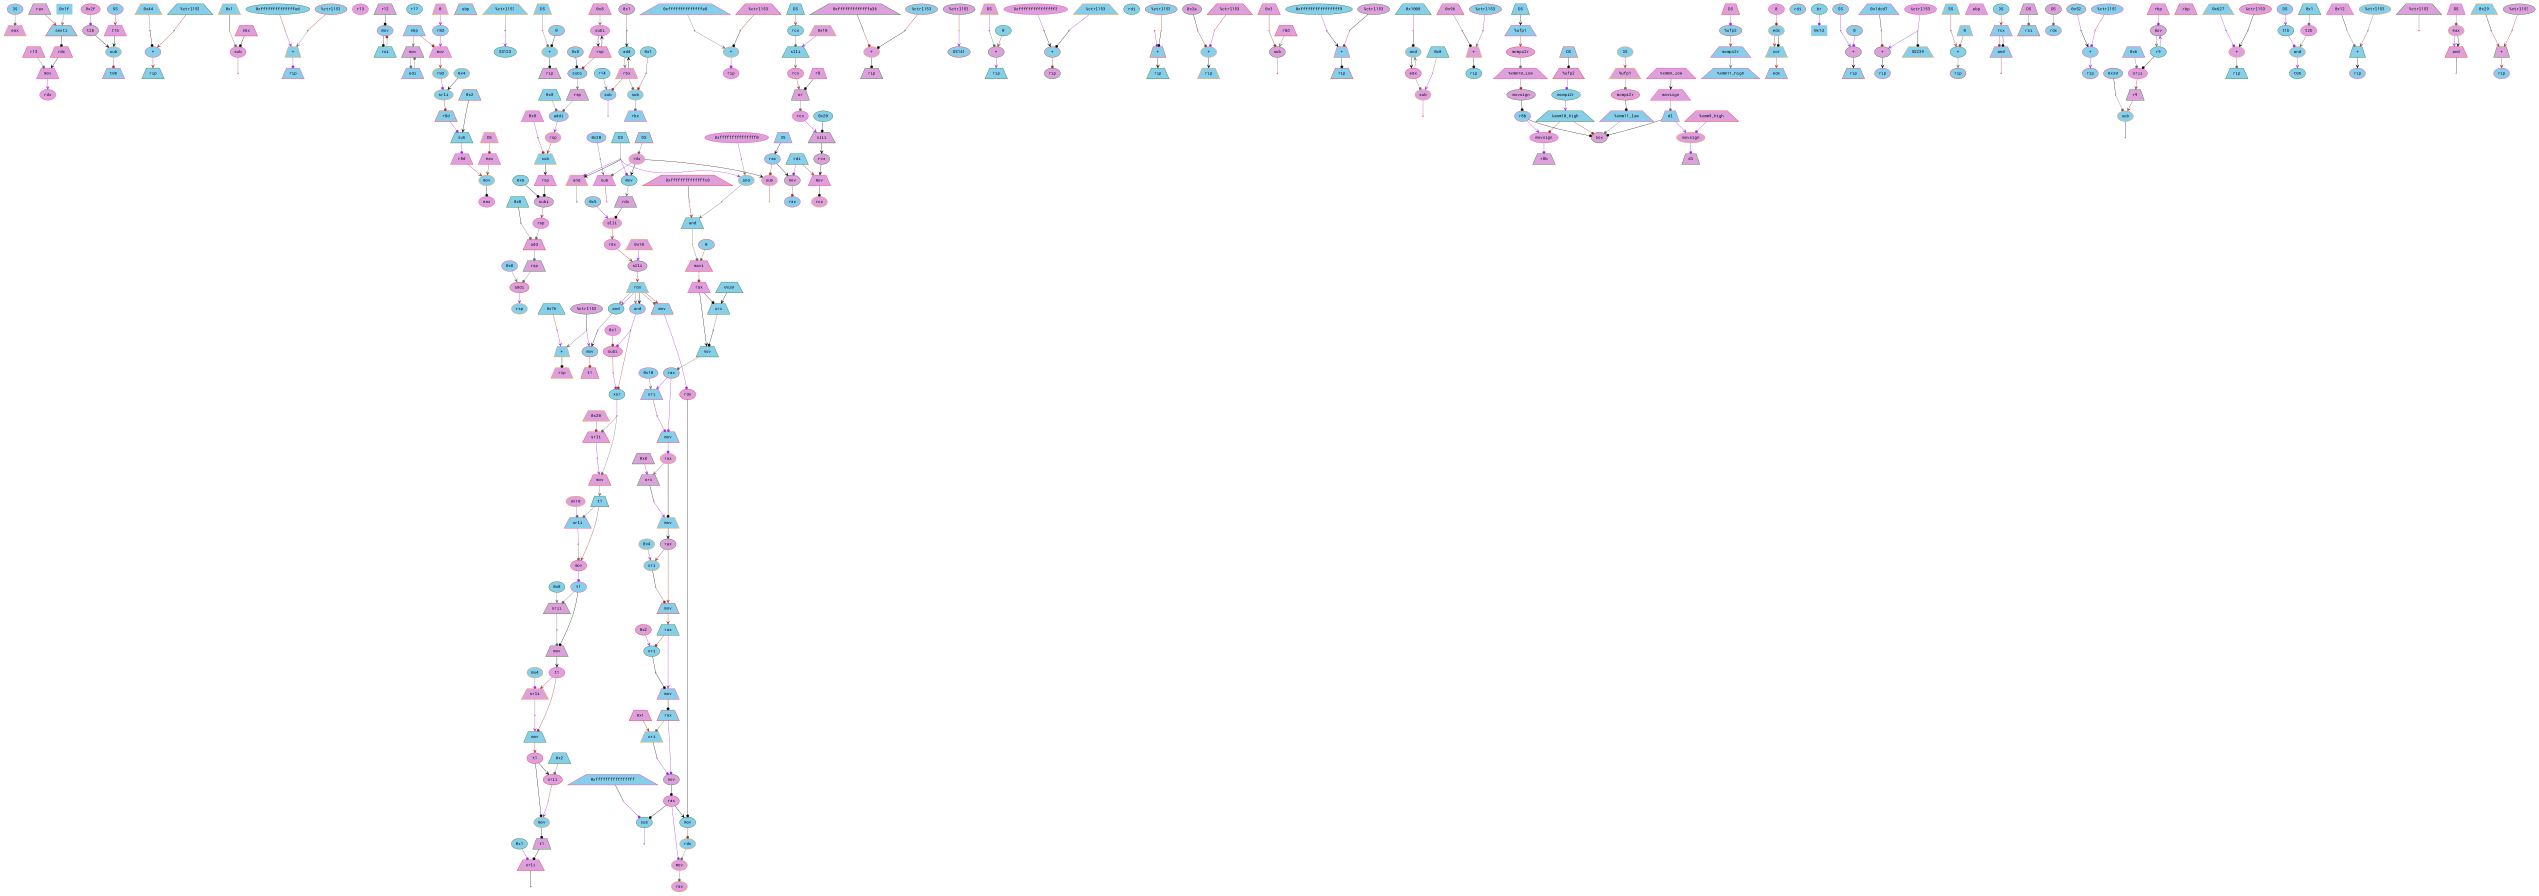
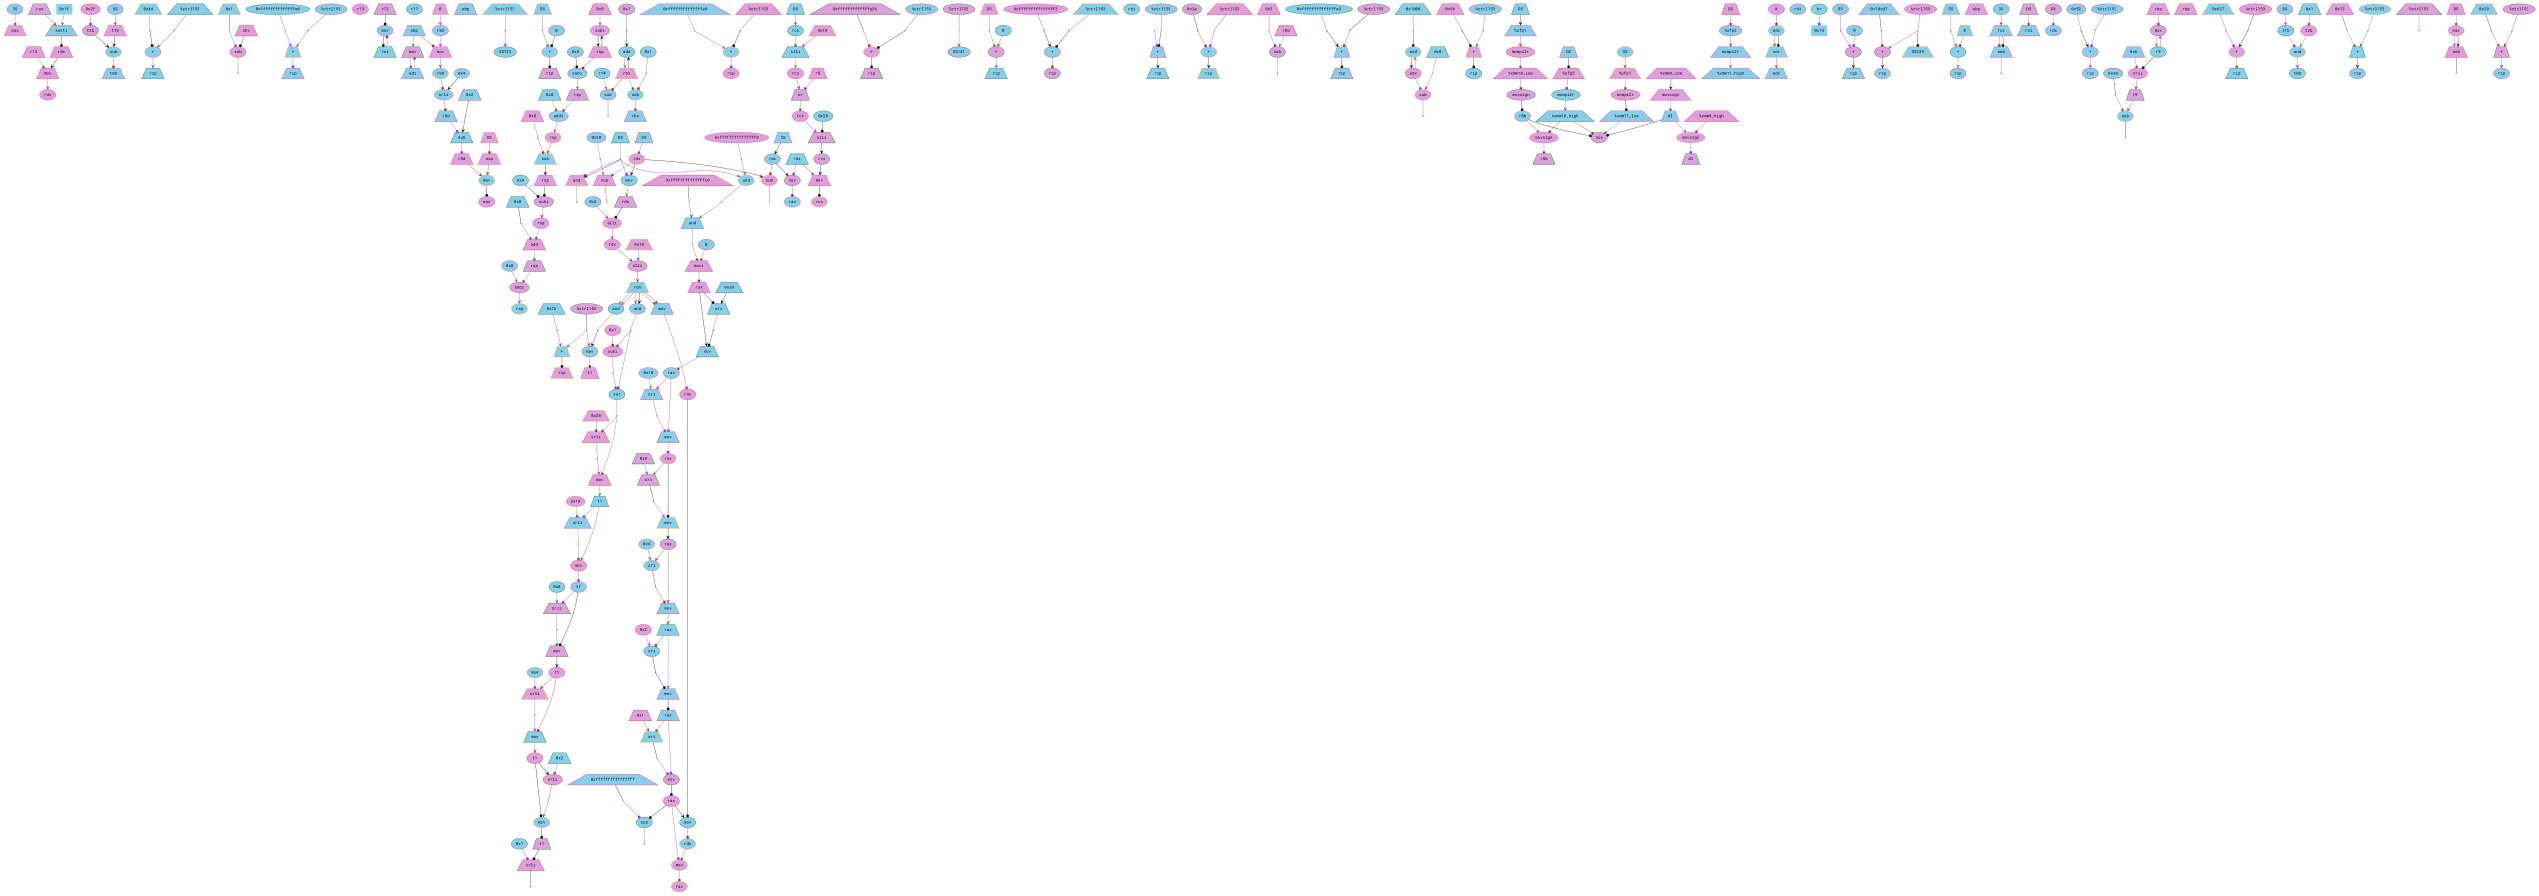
node "0xffffffffffffffff9": label "0xffffffffffffffff9" -> "0xffffffffffffffa9"
edge "r8" -> "or": color black -> purple
